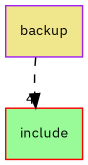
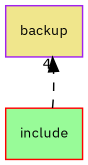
edge "backup" -> "include": reversed
